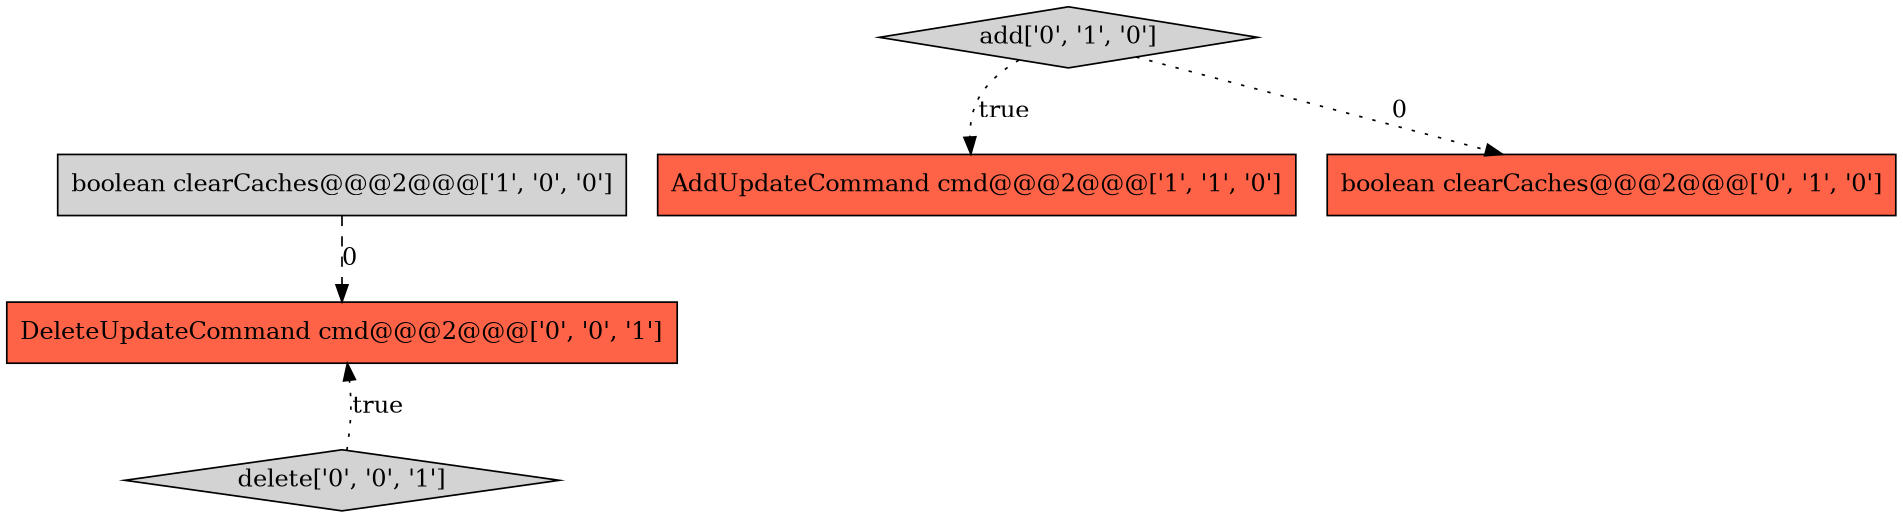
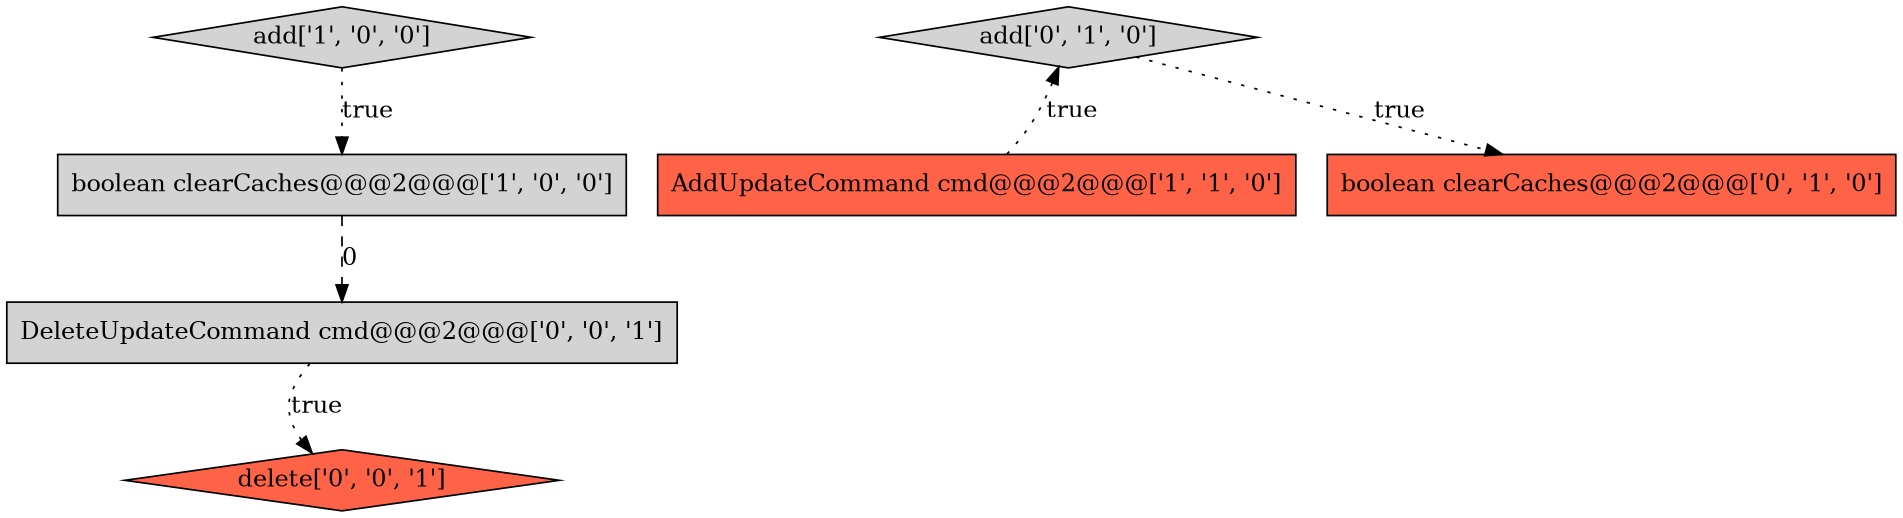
node "add['1', '0', '0']": added
edge "add['0', '1', '0']" -> "AddUpdateCommand cmd@@@2@@@['1', '1', '0']": reversed
edge "add['0', '1', '0']" -> "boolean clearCaches@@@2@@@['0', '1', '0']": label "0" -> "true"
node "DeleteUpdateCommand cmd@@@2@@@['0', '0', '1']": fillcolor tomato -> lightgray
edge "delete['0', '0', '1']" -> "DeleteUpdateCommand cmd@@@2@@@['0', '0', '1']": reversed
node "delete['0', '0', '1']": fillcolor lightgray -> tomato
